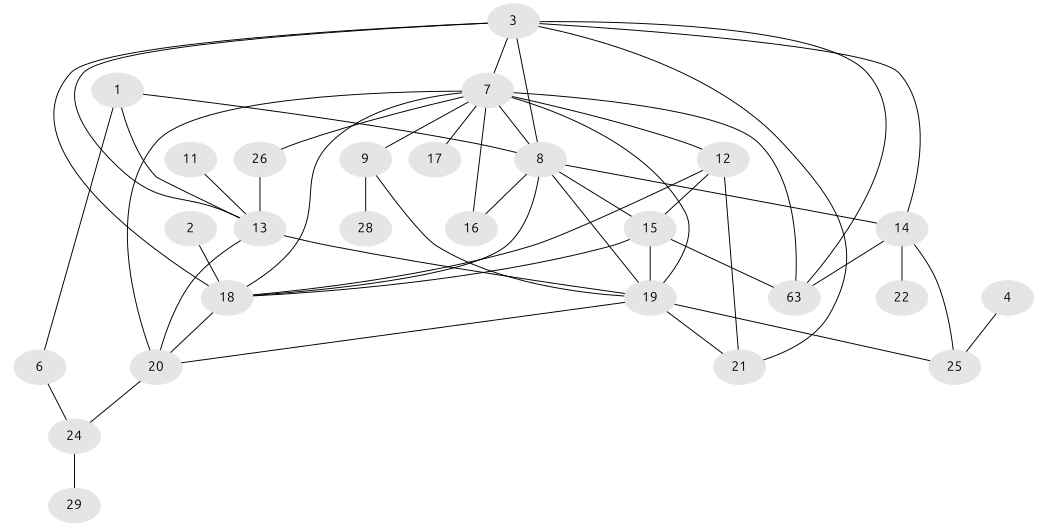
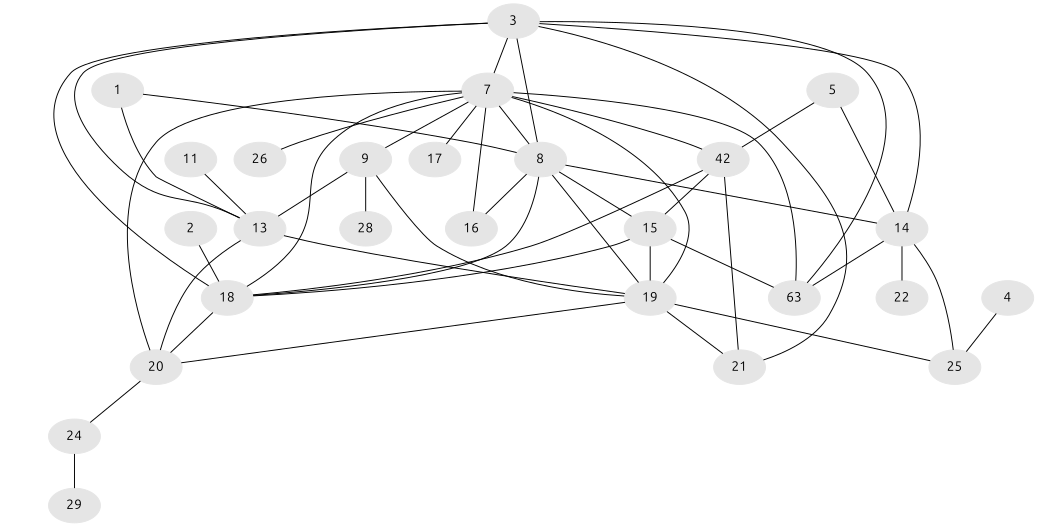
node "5": added
node "12": label "12" -> "42"
edge "26" -- "13": now "9" -- "13"
node "6": removed
